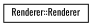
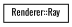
node "Renderer::Renderer": label "Renderer::Renderer" -> "Renderer::Ray"
